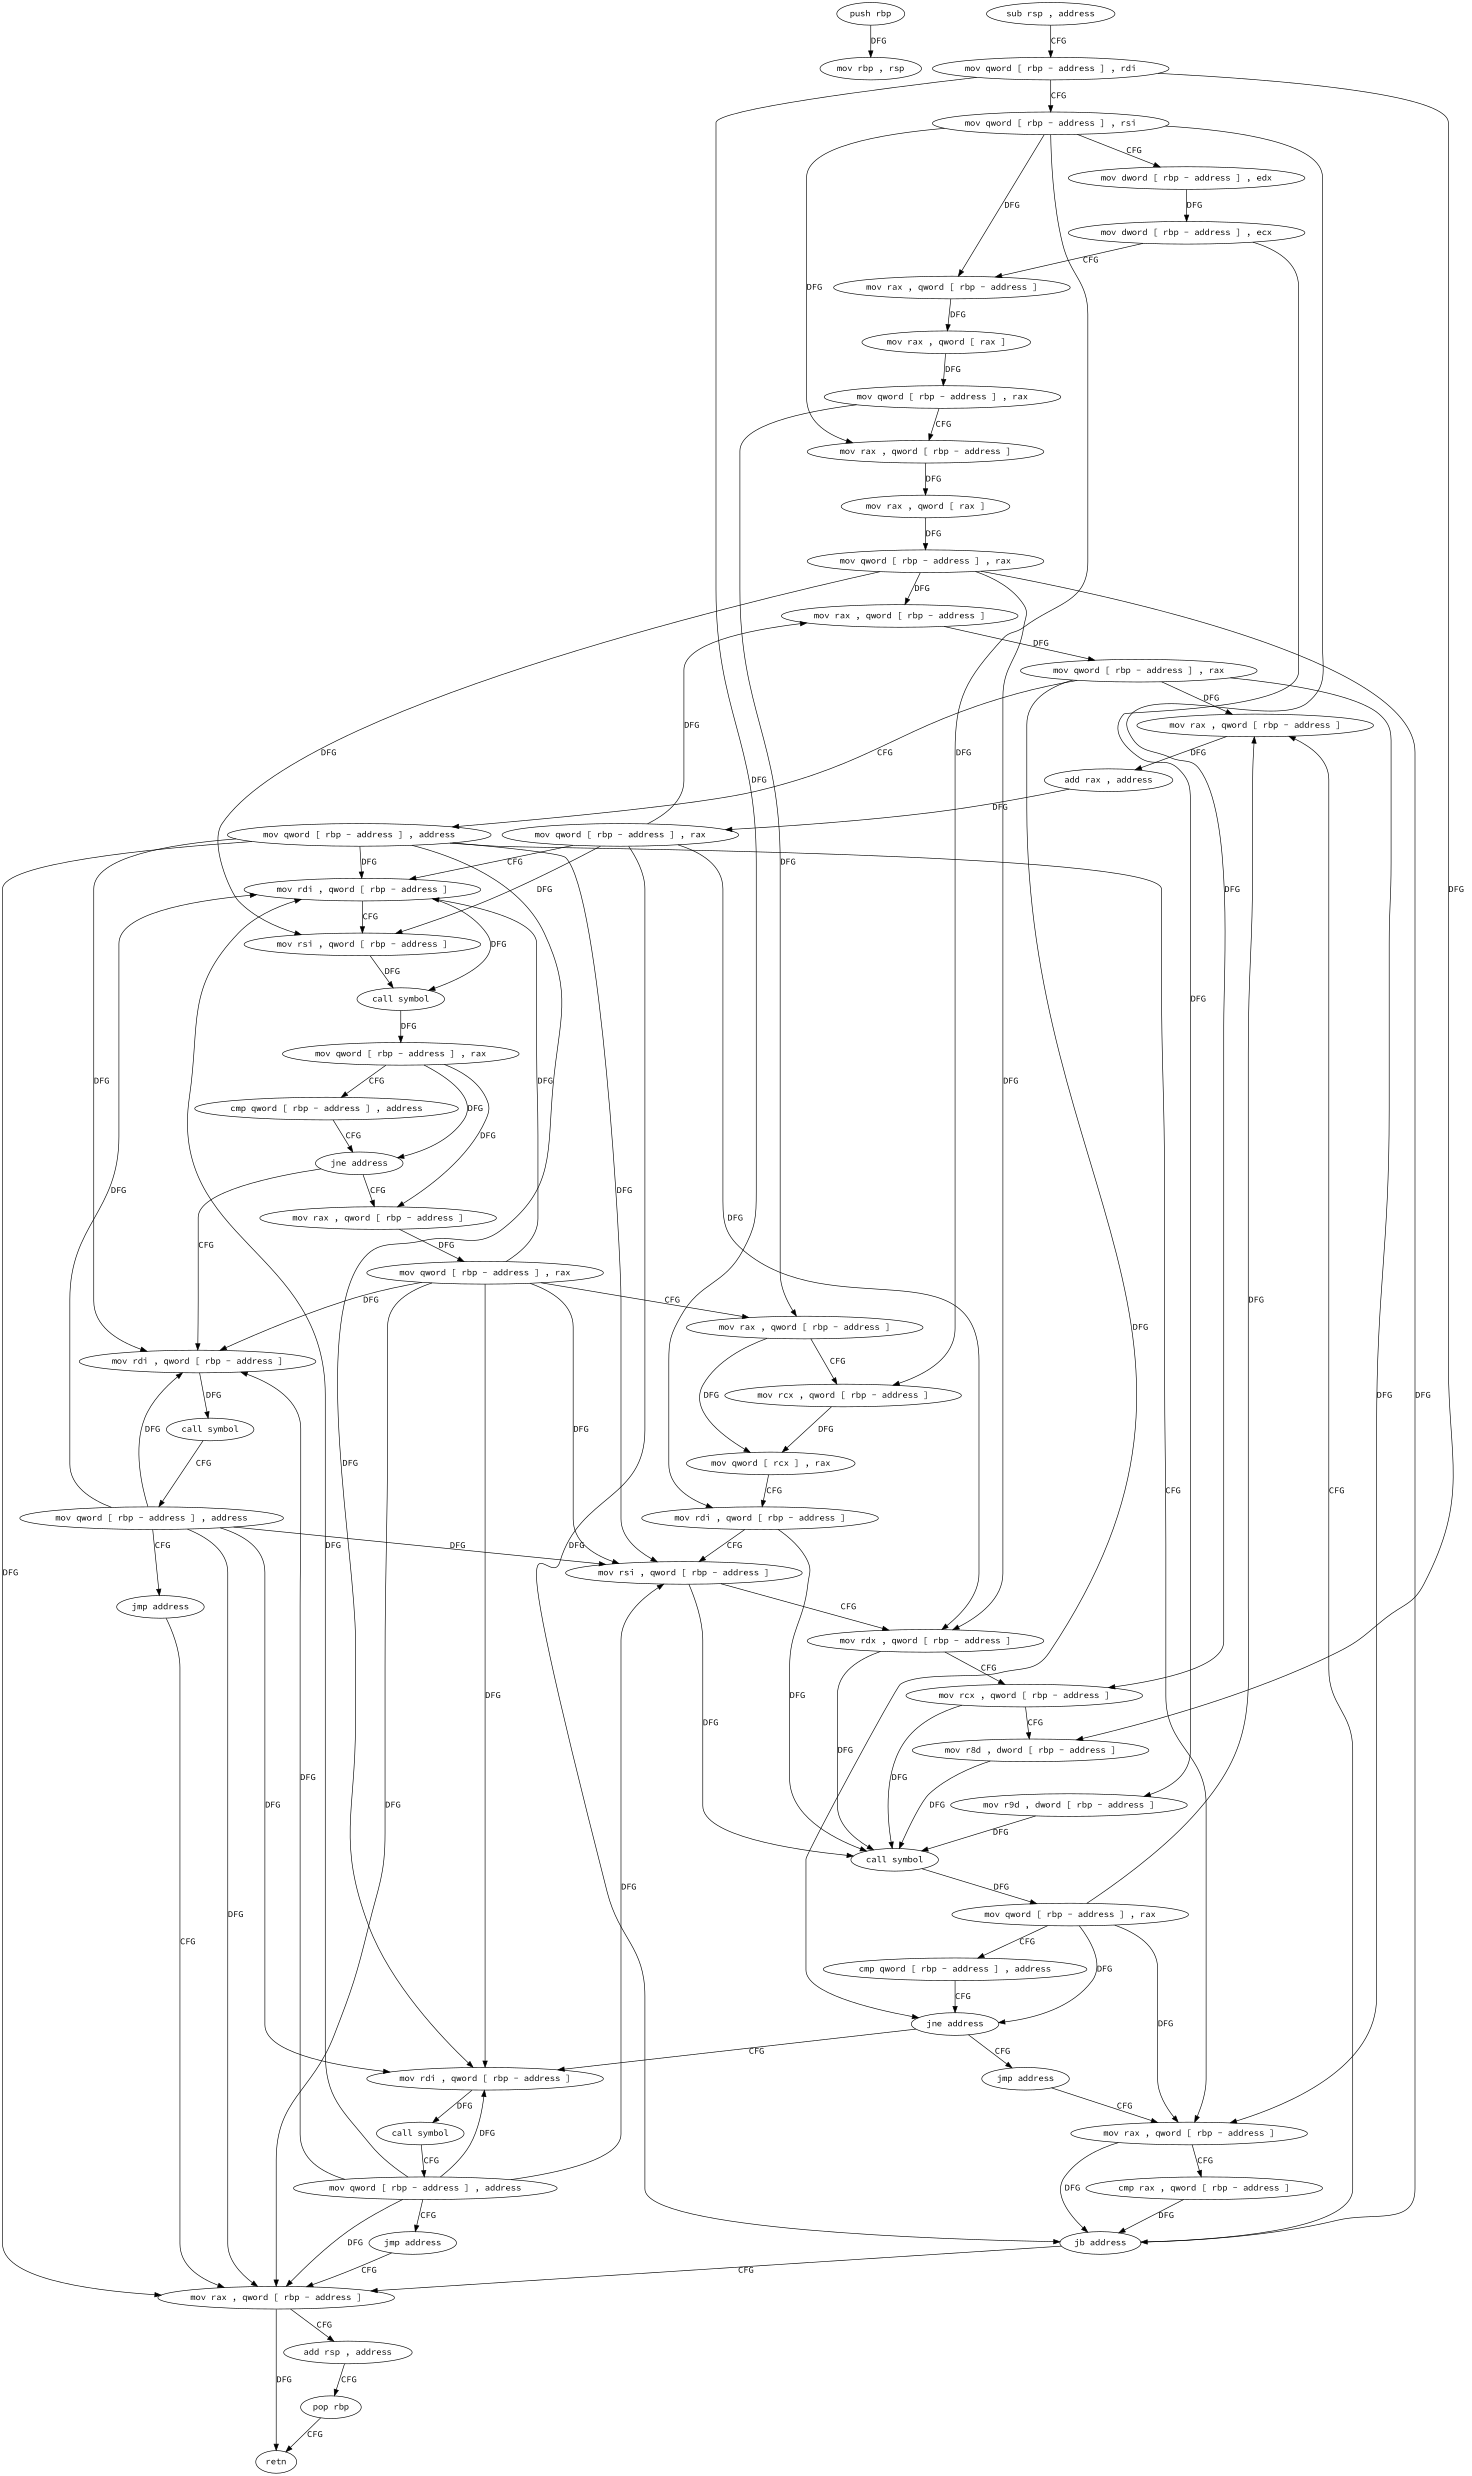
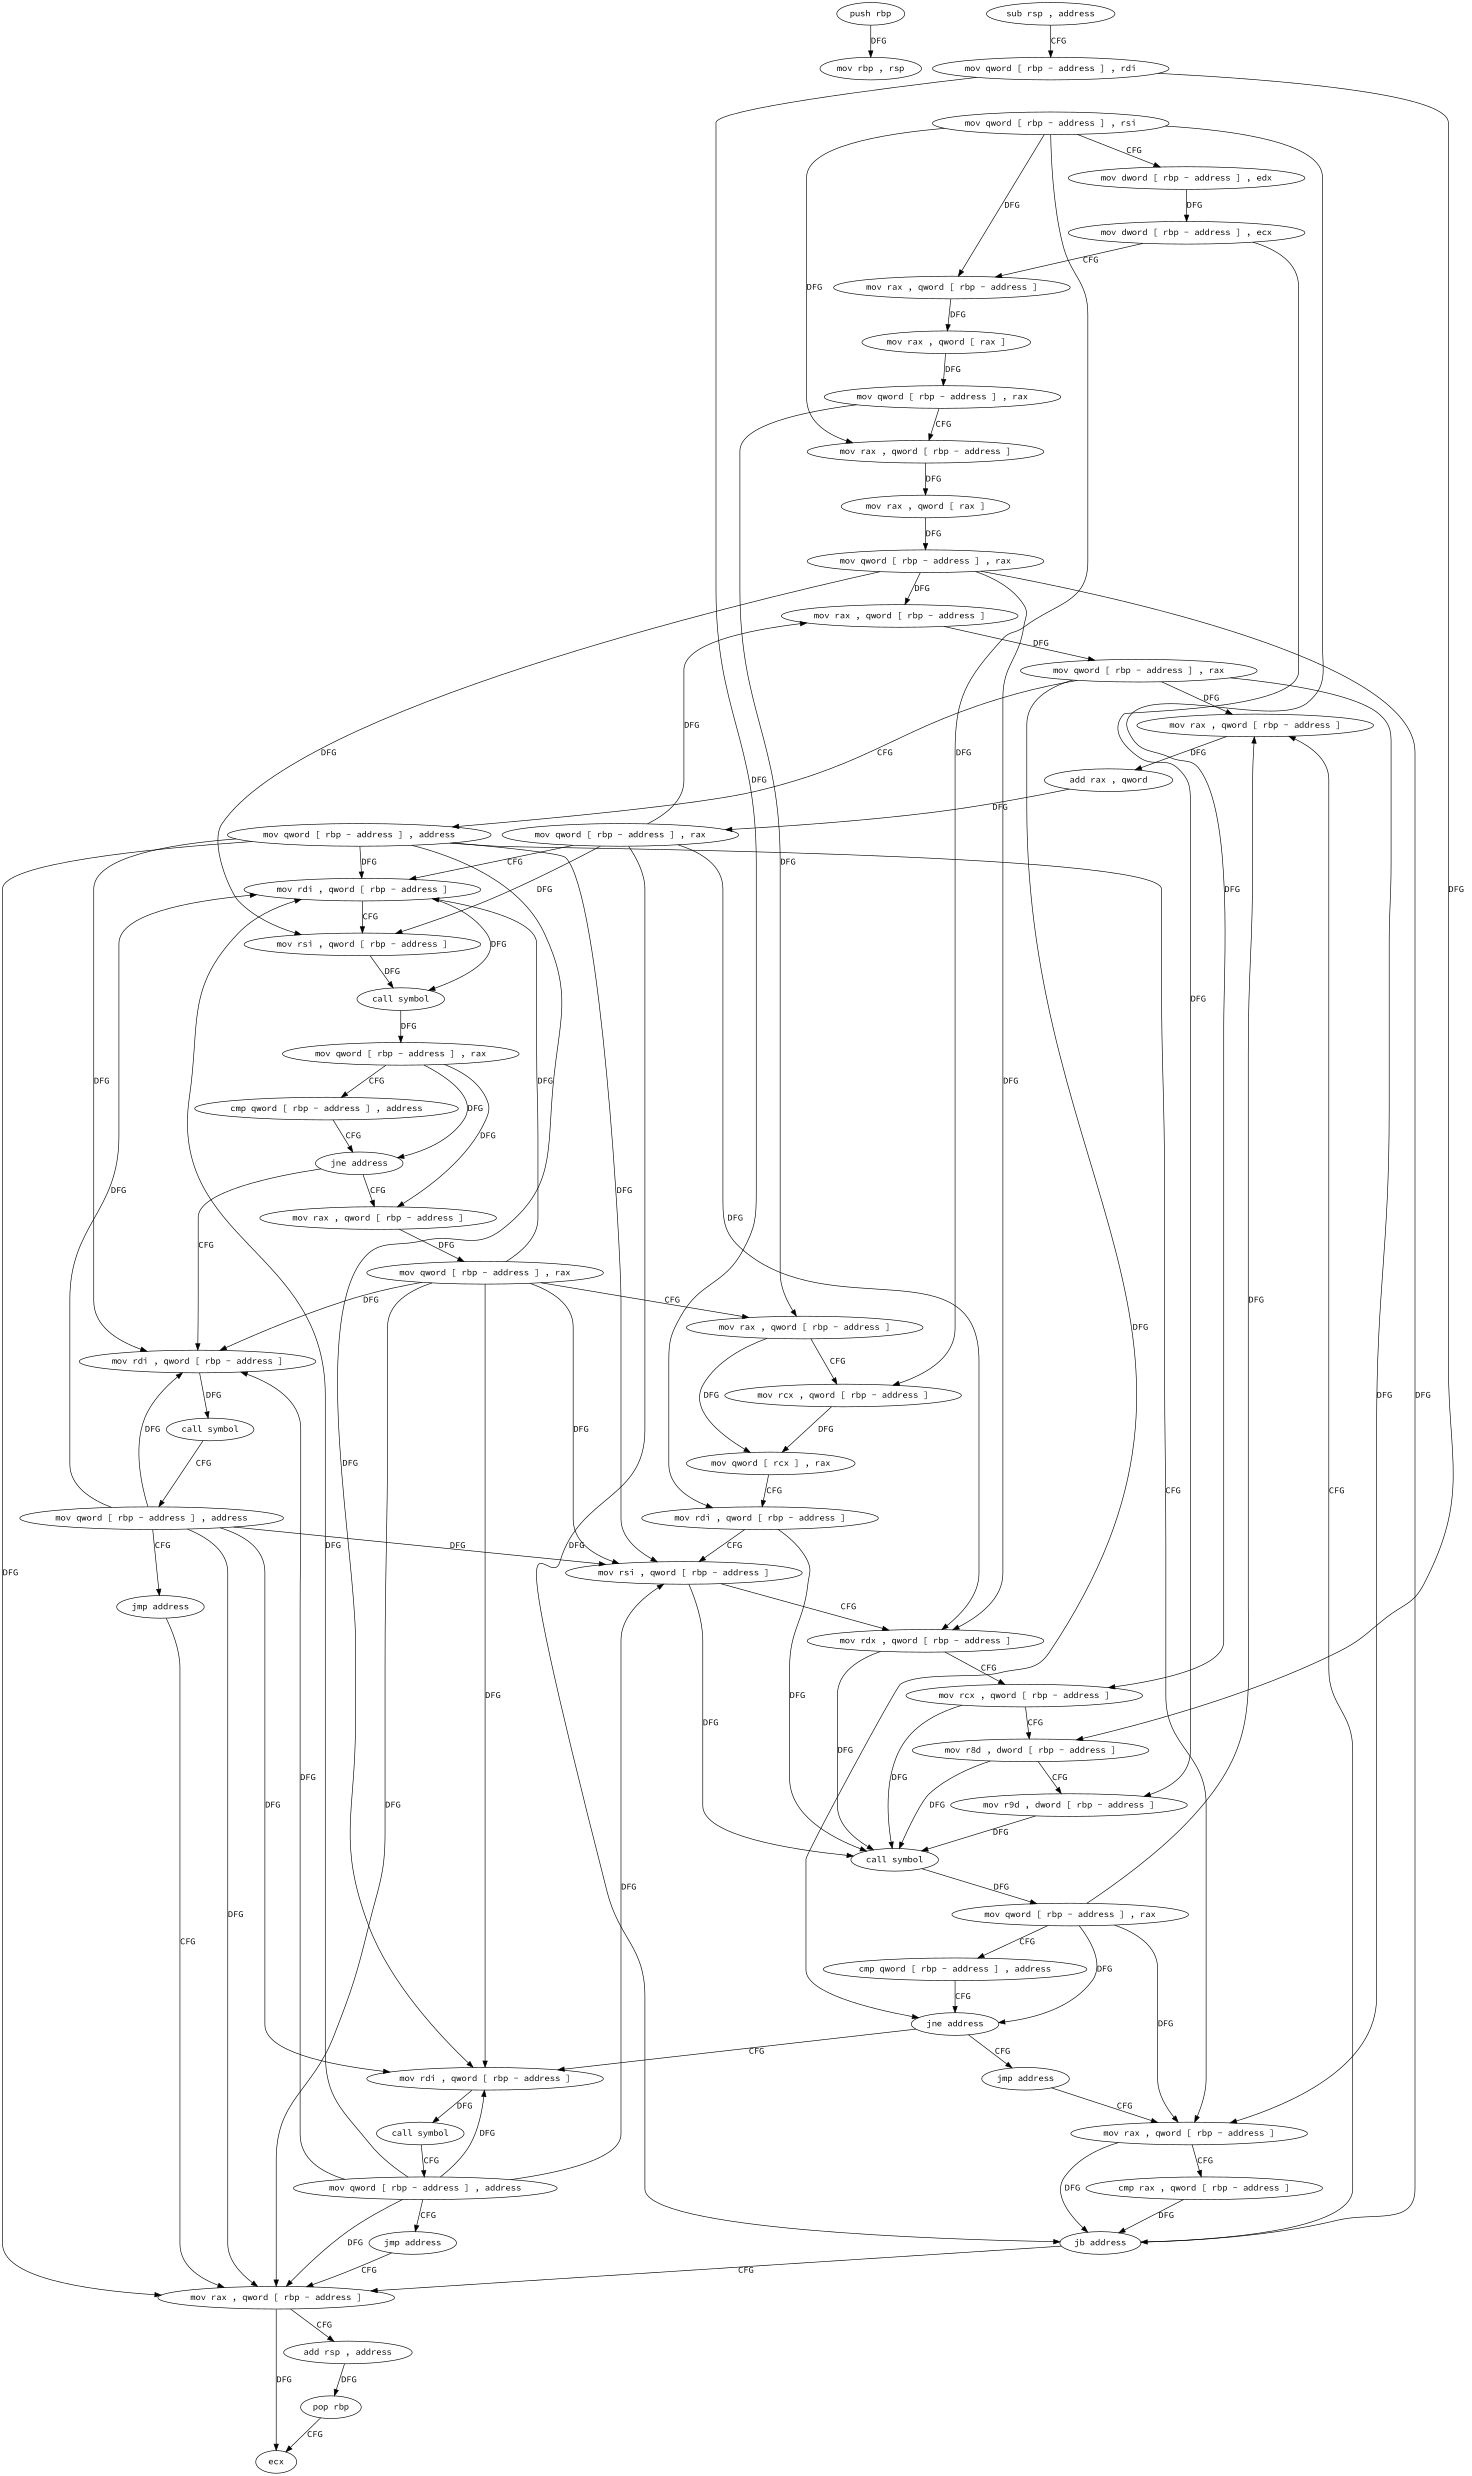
edge "mov qword [ rbp - address ] , rdi" -> "mov qword [ rbp - address ] , rsi": removed, label "CFG"
node "add rax , address": label "add rax , address" -> "add rax , qword"
edge "mov r8d , dword [ rbp - address ]" -> "mov r9d , dword [ rbp - address ]": added, label "CFG"
edge "add rsp , address" -> "pop rbp": label "CFG" -> "DFG"
node "retn": label "retn" -> "ecx"
